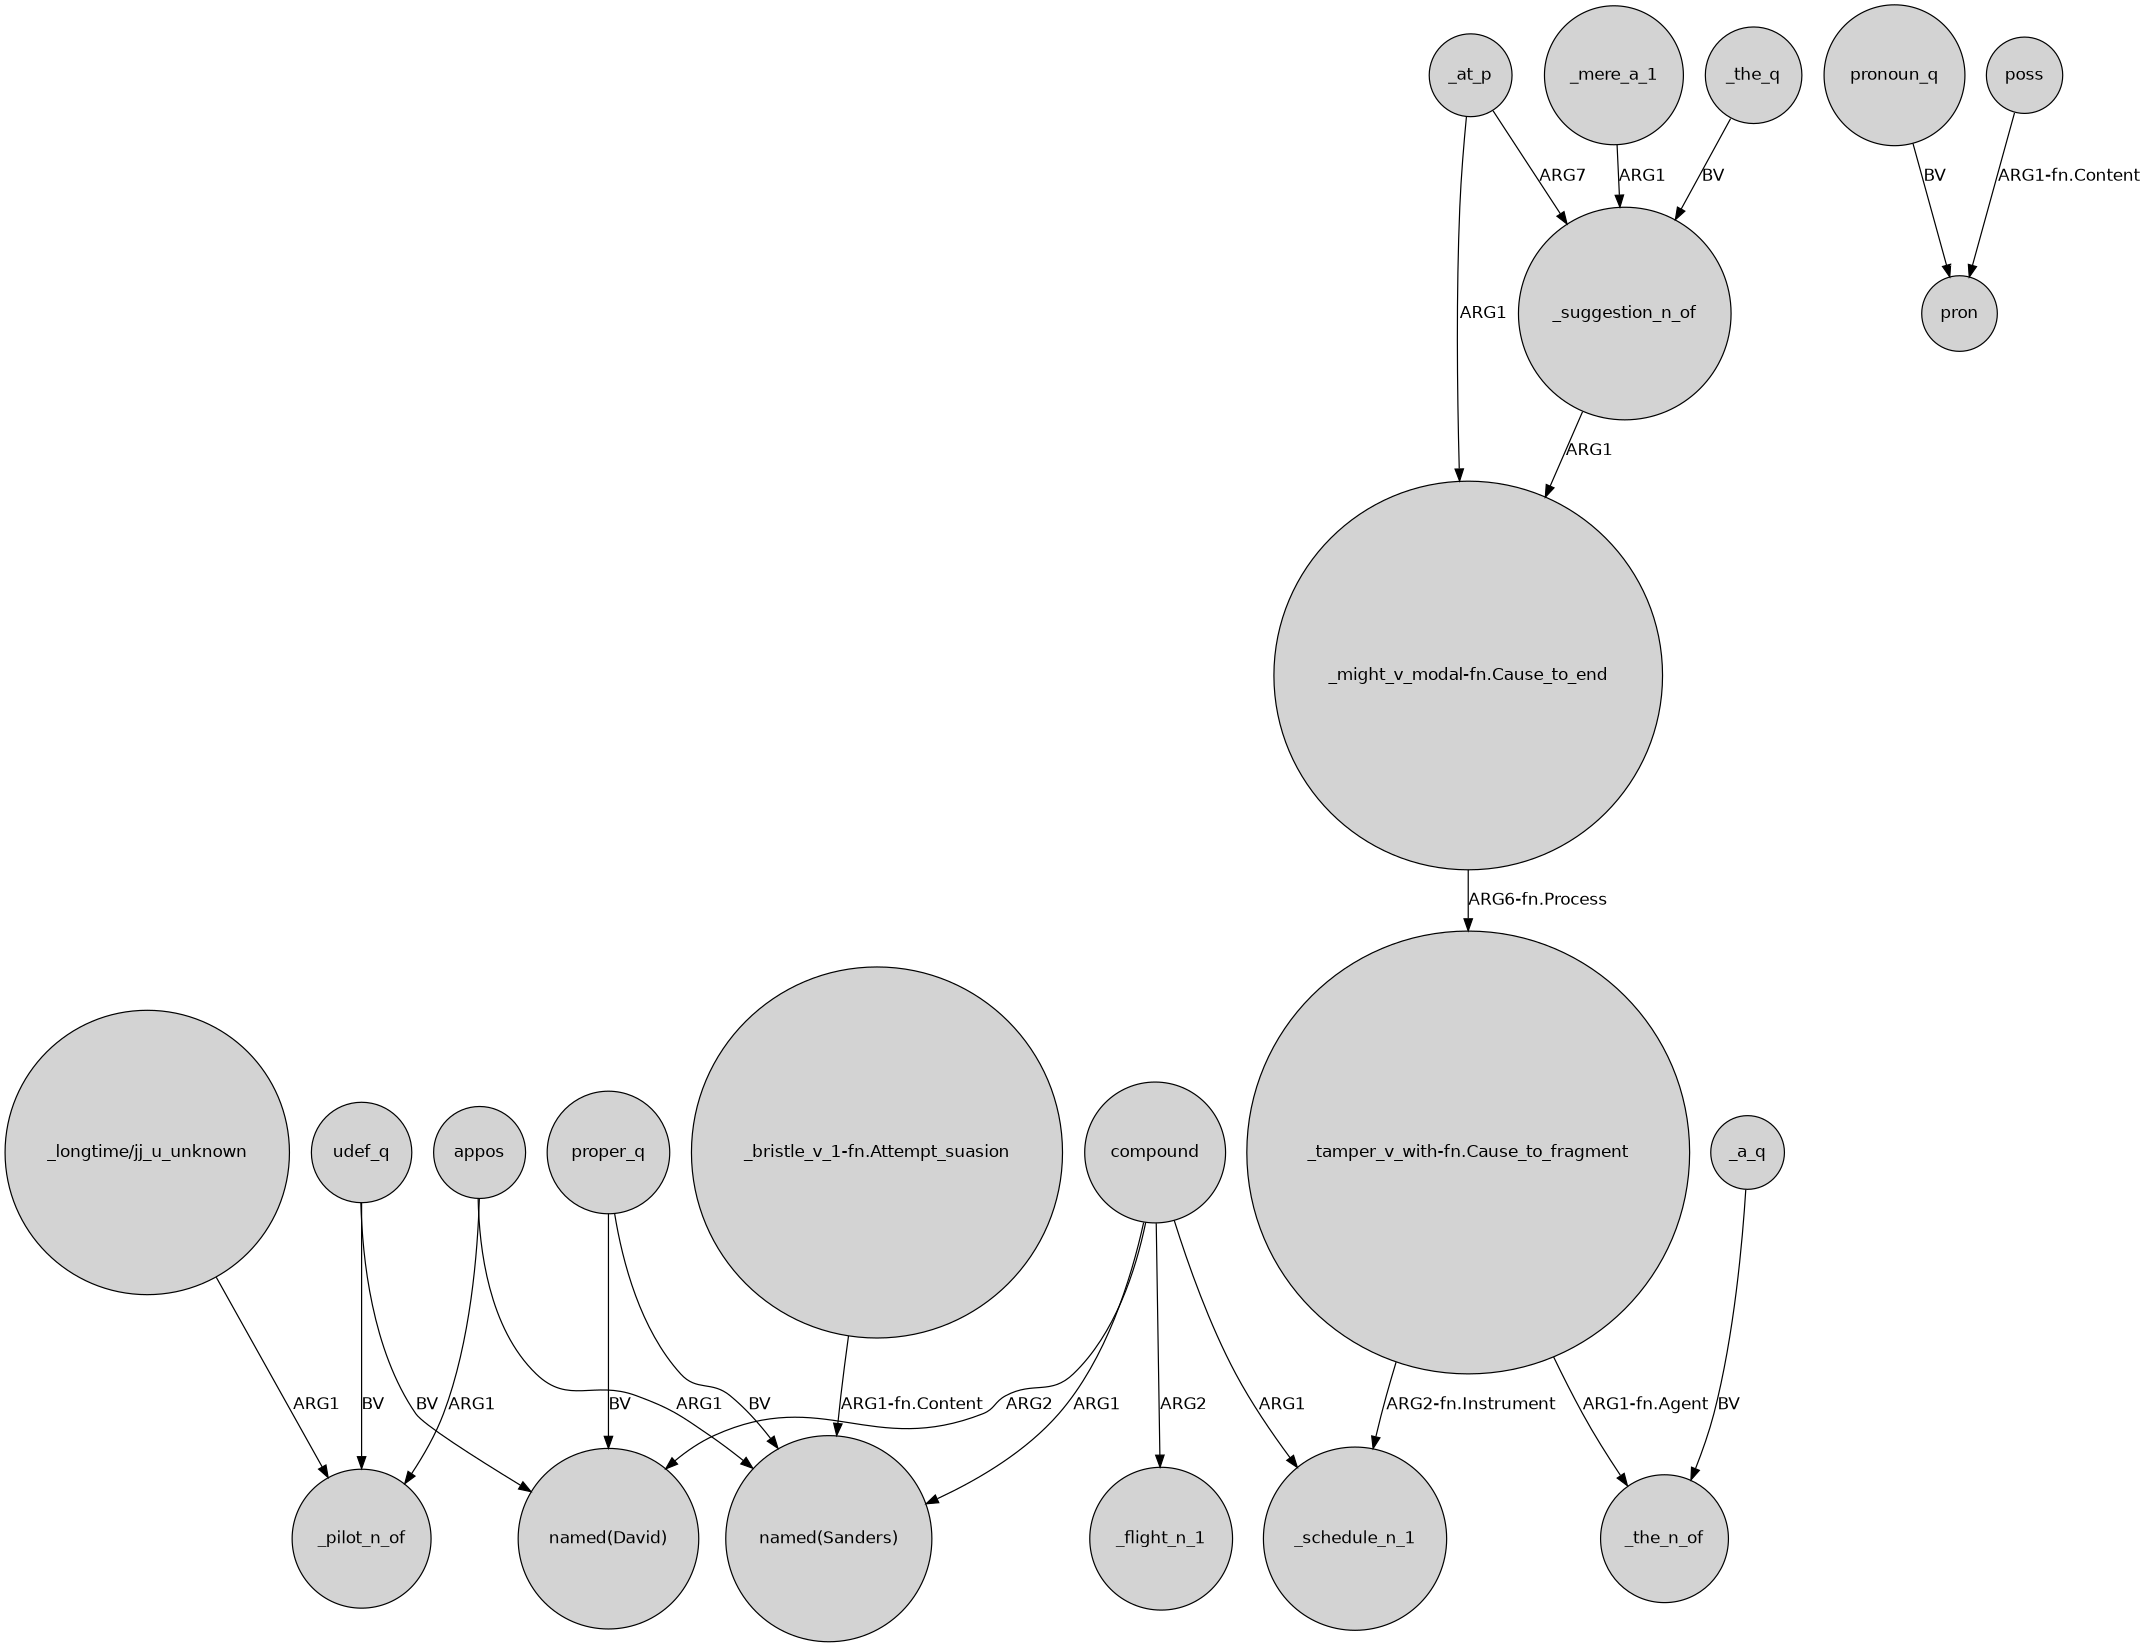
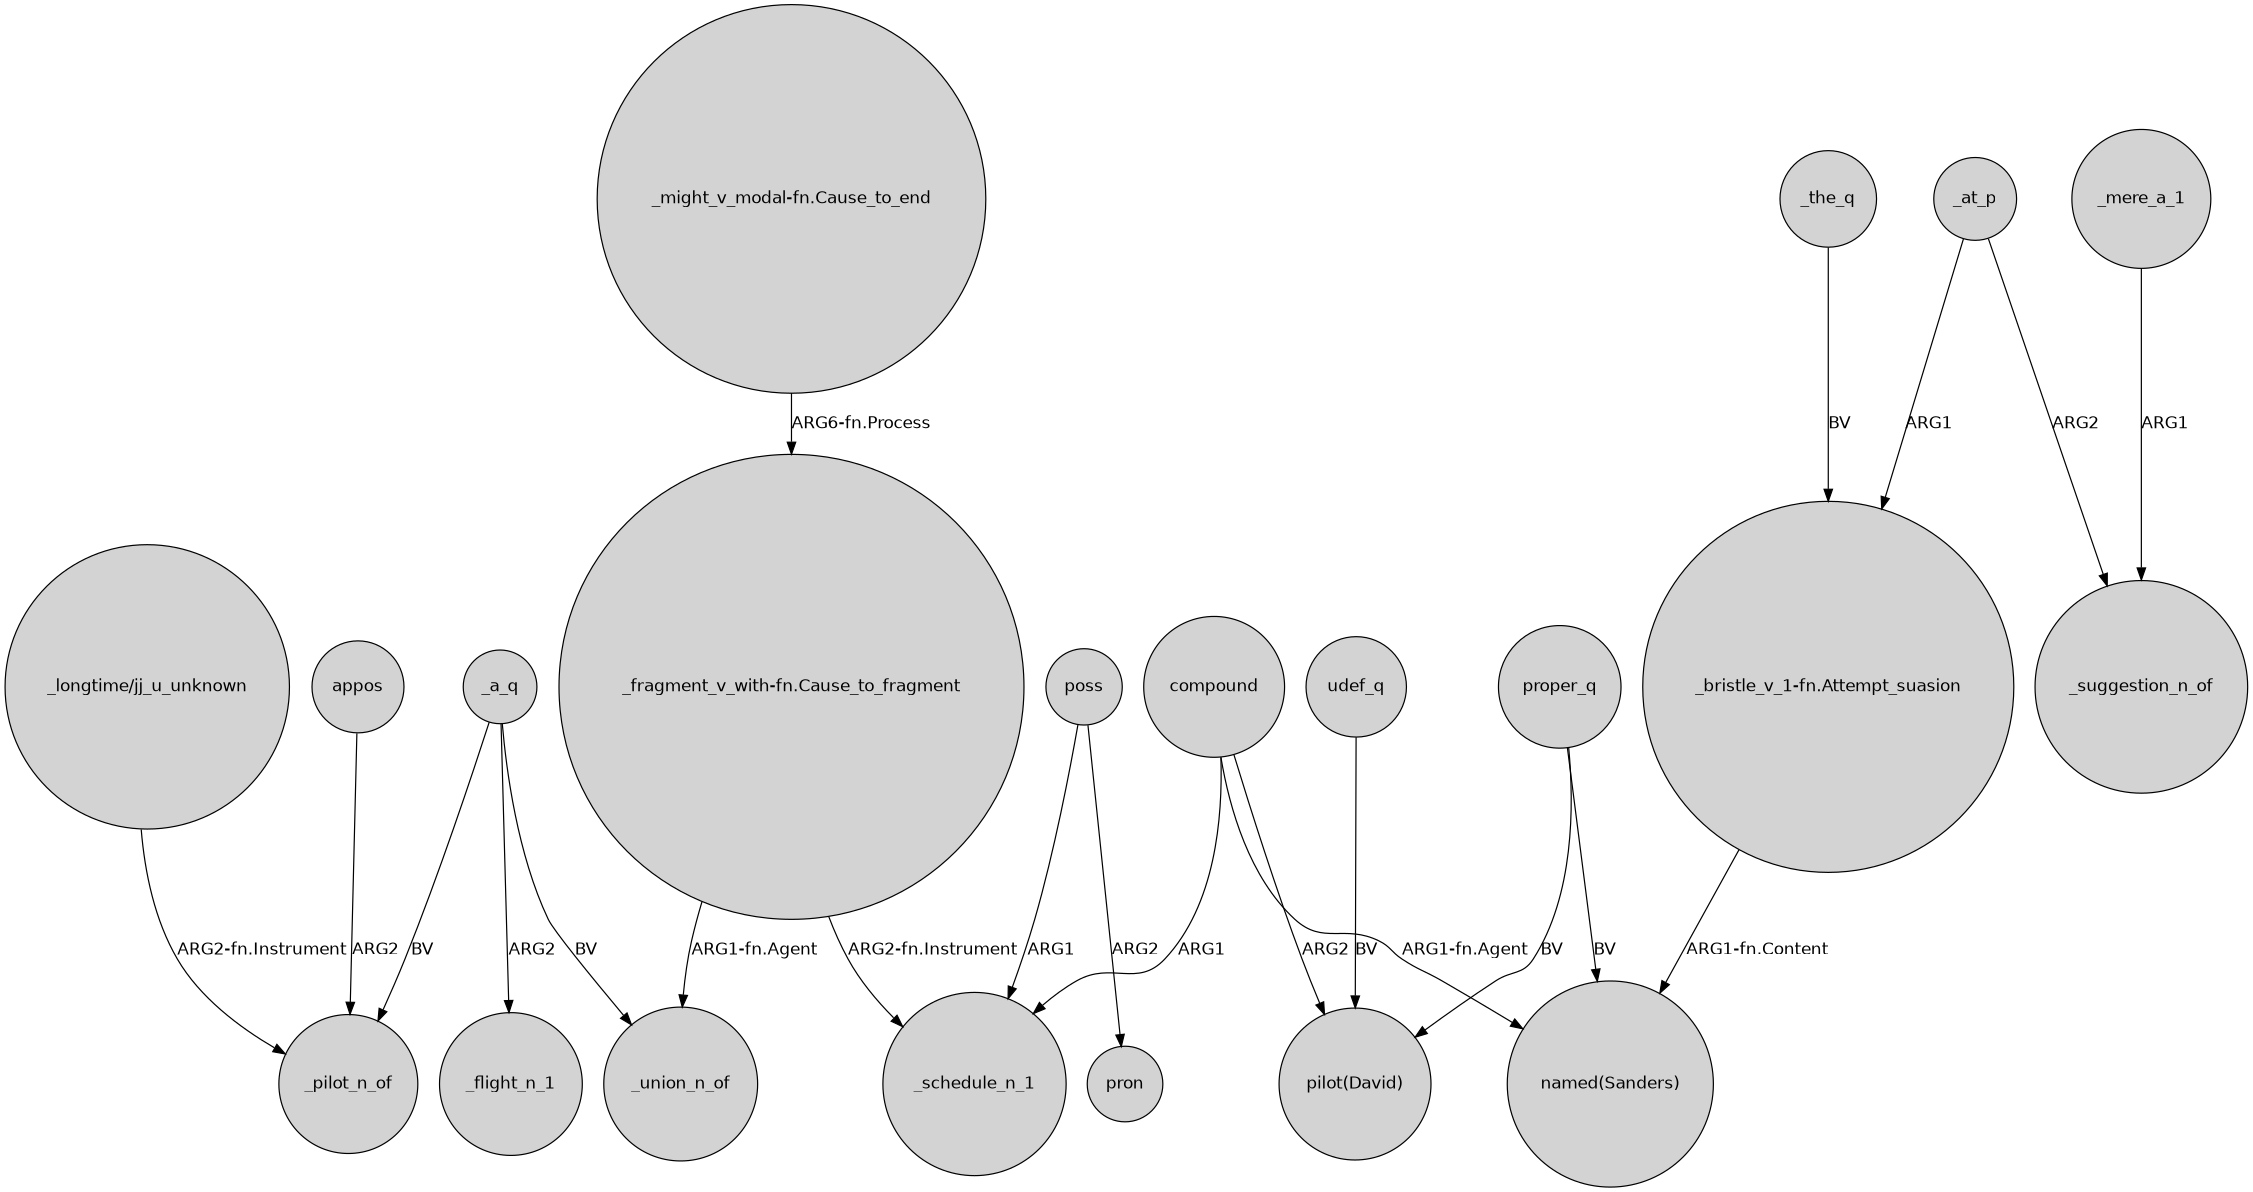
node "pronoun_q": removed
edge "_the_q" -> "_suggestion_n_of": now "_the_q" -> "_bristle_v_1-fn.Attempt_suasion"
edge "_at_p" -> "_suggestion_n_of": label "ARG7" -> "ARG2"
edge "poss" -> "pron": label "ARG1-fn.Content" -> "ARG2"
edge "_at_p" -> "_might_v_modal-fn.Cause_to_end": now "_at_p" -> "_bristle_v_1-fn.Attempt_suasion"
edge "_suggestion_n_of" -> "_might_v_modal-fn.Cause_to_end": removed, label "ARG1"
edge "poss" -> "_schedule_n_1": added, label "ARG1"
node "_tamper_v_with-fn.Cause_to_fragment": label "_tamper_v_with-fn.Cause_to_fragment" -> "_fragment_v_with-fn.Cause_to_fragment"
edge "udef_q" -> "_pilot_n_of": now "_a_q" -> "_pilot_n_of"
edge "compound" -> "_flight_n_1": now "_a_q" -> "_flight_n_1"
edge "appos" -> "named(Sanders)": removed, label "ARG1"
edge "_longtime/jj_u_unknown" -> "_pilot_n_of": label "ARG1" -> "ARG2-fn.Instrument"
edge "appos" -> "_pilot_n_of": label "ARG1" -> "ARG2"
edge "compound" -> "named(Sanders)": label "ARG1" -> "ARG1-fn.Agent"
node "named(David)": label "named(David)" -> "pilot(David)"
node "_the_n_of": label "_the_n_of" -> "_union_n_of"
